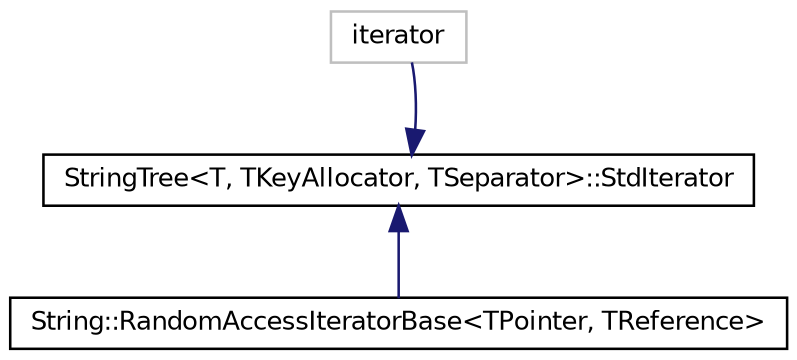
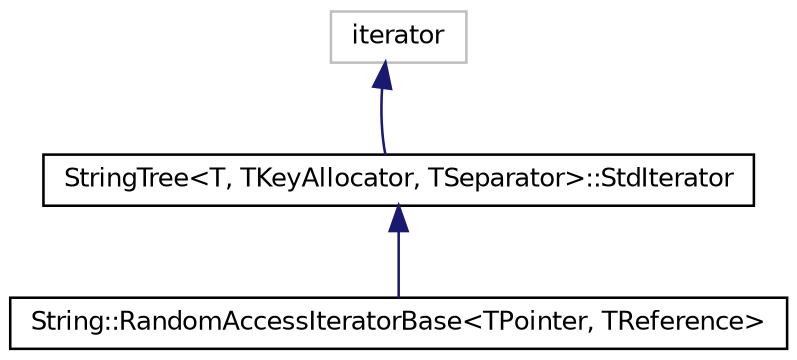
edge "iterator" -> "StringTree<T, TKeyAllocator, TSeparator>::StdIterator": reversed
